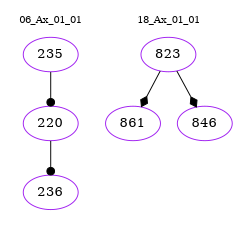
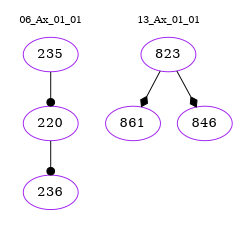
cluster "18_Ax_01_01": label "18_Ax_01_01" -> "13_Ax_01_01"
